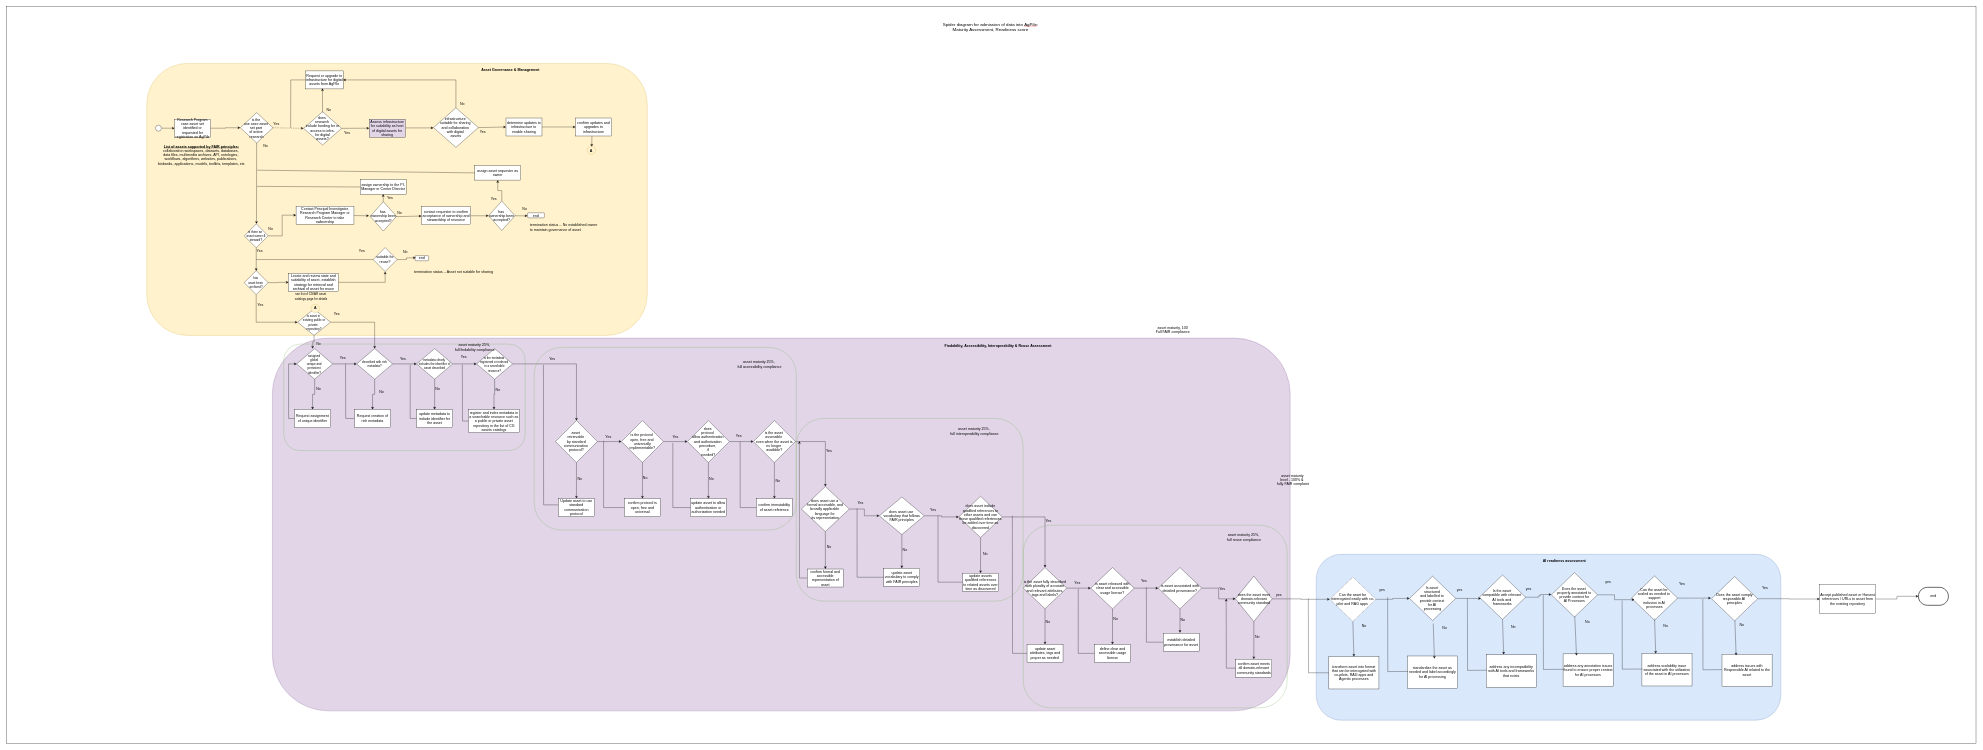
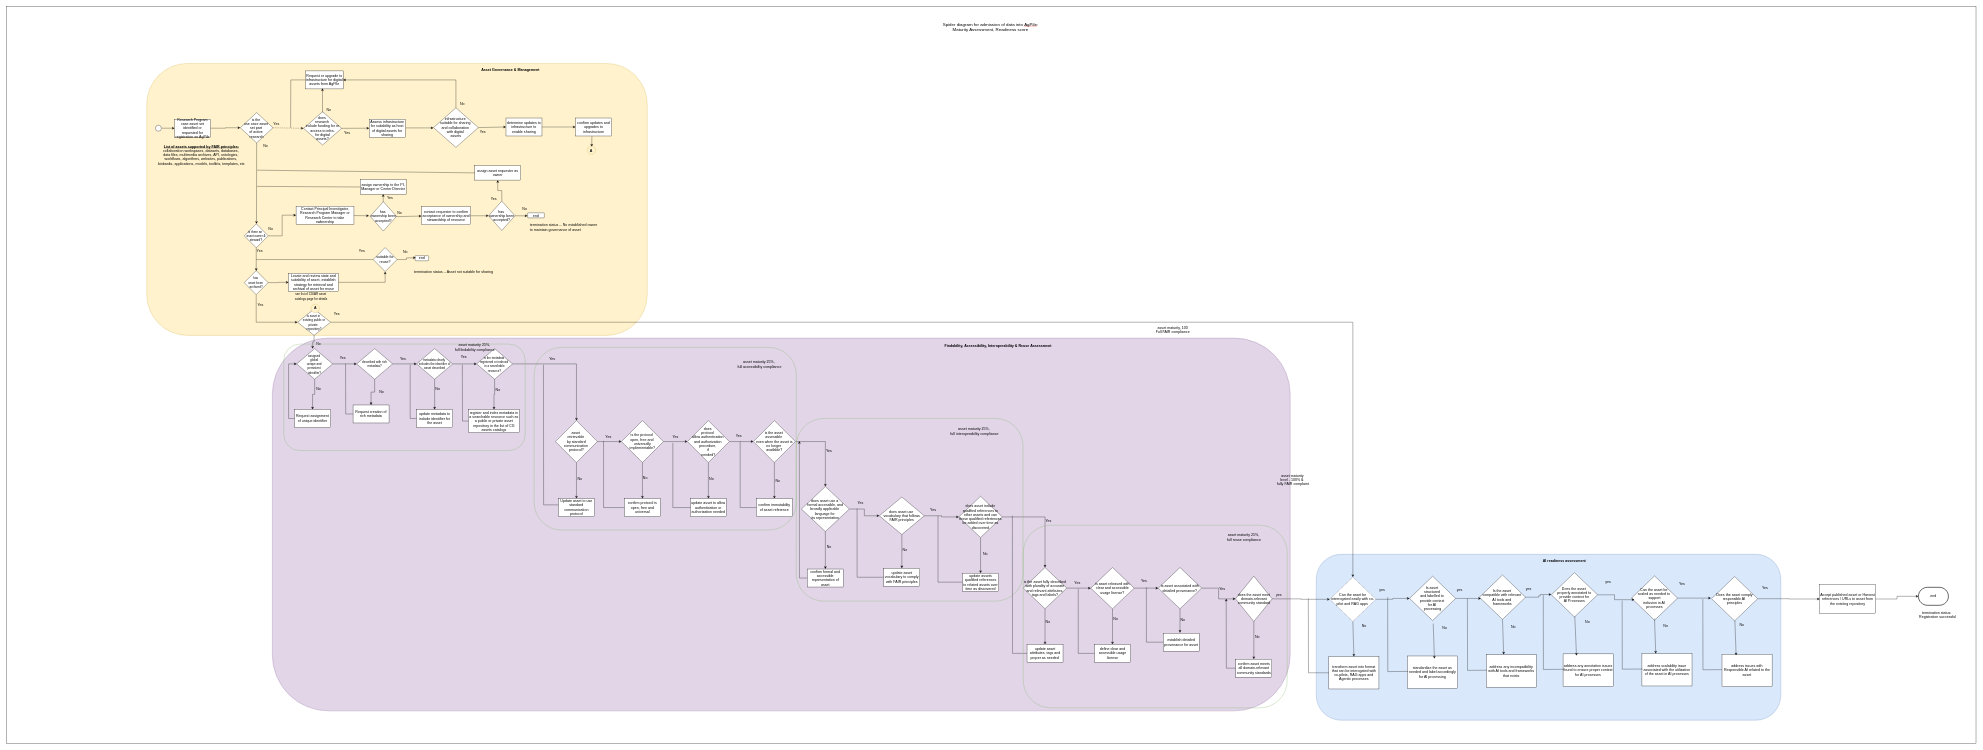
node "Assess infrastructure for suitability as host of digital assets for sharing": fillcolor #e1d5e7 -> #ffffff
edge "is asset in existing public or private repository?" -> "described with rich metadata?": now "is asset in existing public or private repository?" -> "Can the asset be interrogated easily with co-pilot and RAG apps"
node "Request creation of rich metadata": moved (372, 419) -> (371, 414)
node "termination status: Registration successful": added
